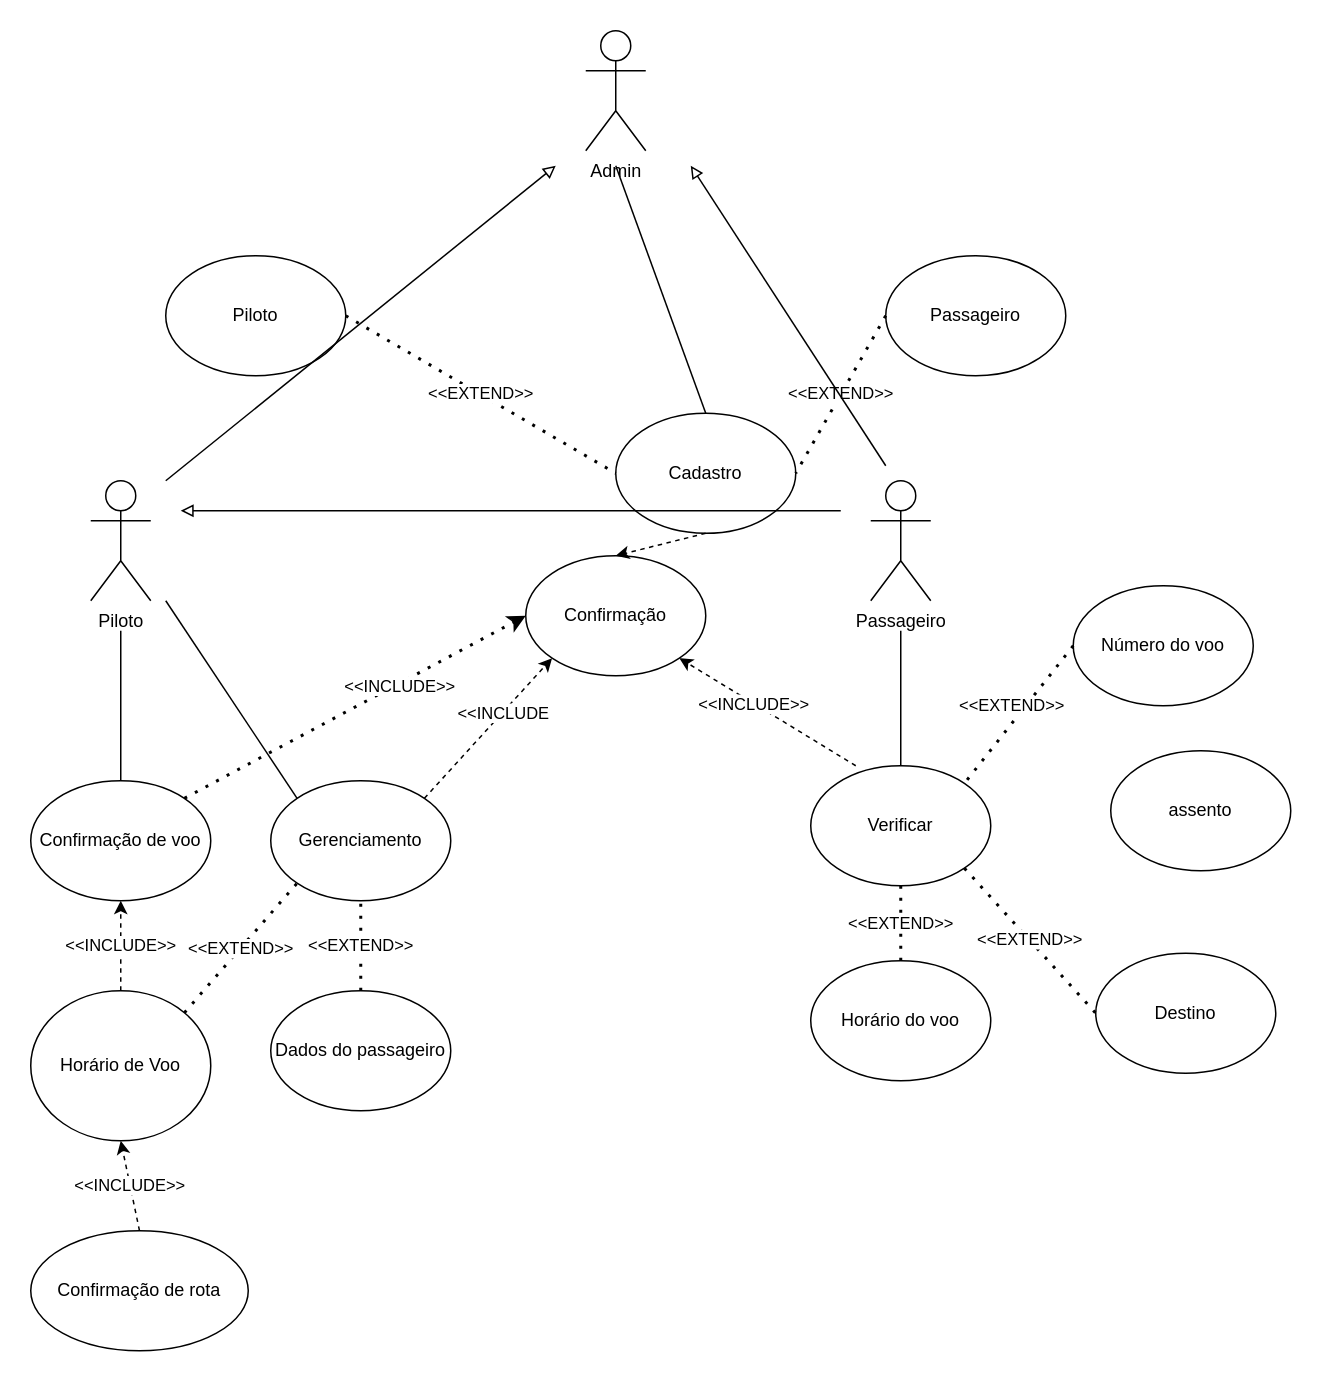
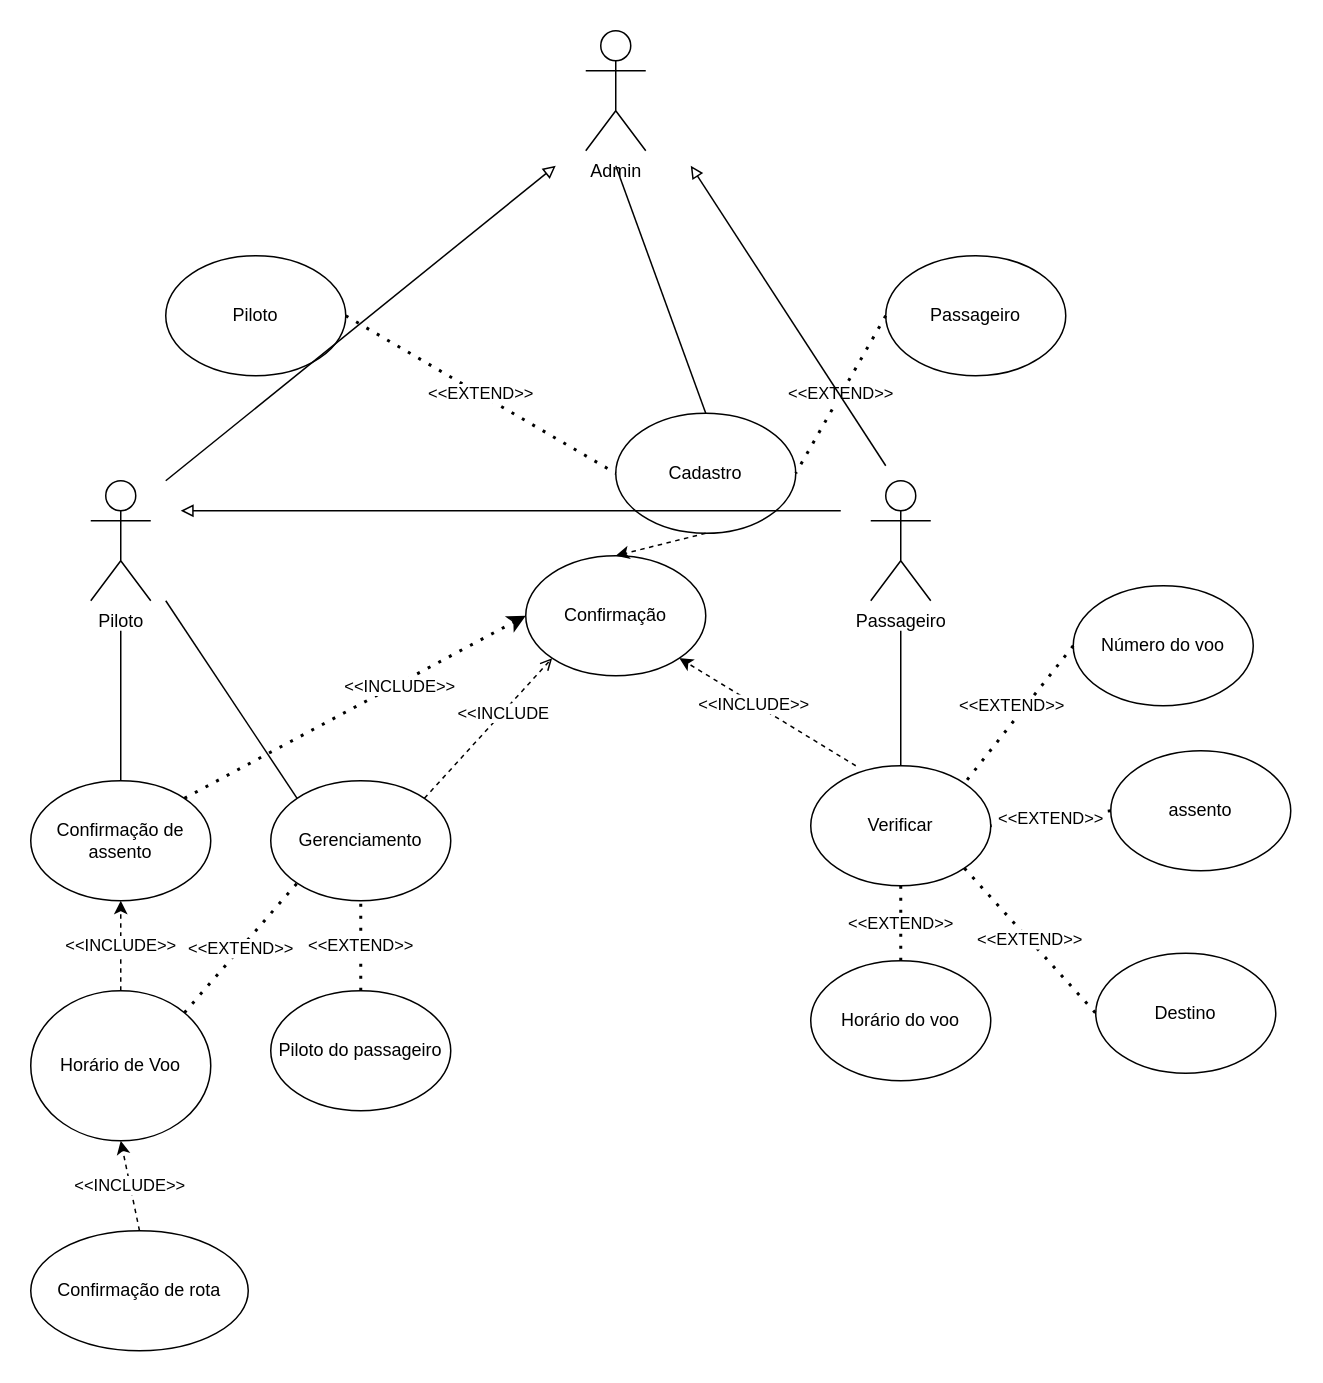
edge "Gerenciamento" -> "Confirmação": arrowhead classic -> open
edge "assento" -- "Verificar": added, label "<<EXTEND>>"
node "Confirmação de voo": label "Confirmação de voo" -> "Confirmação de assento"
node "Dados do passageiro": label "Dados do passageiro" -> "Piloto do passageiro"
